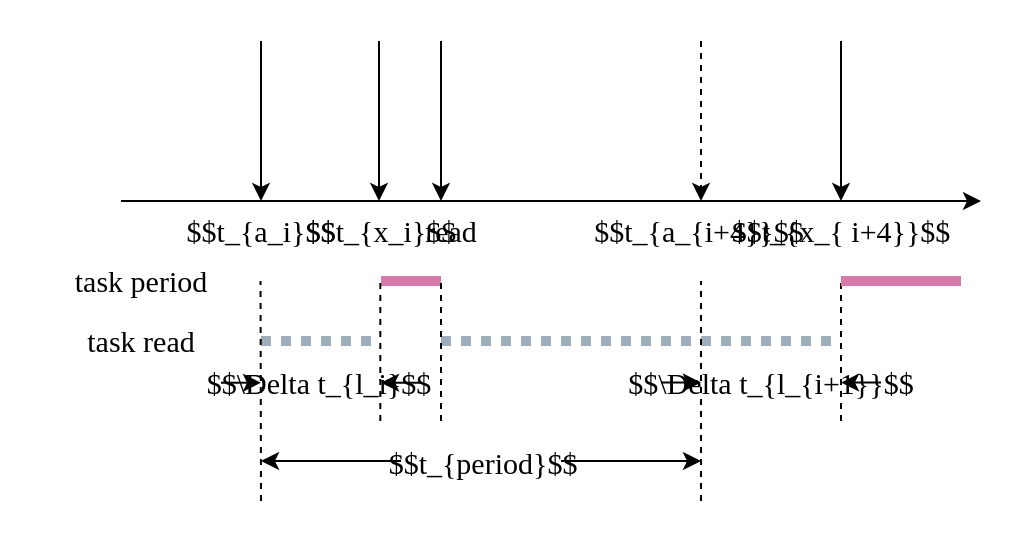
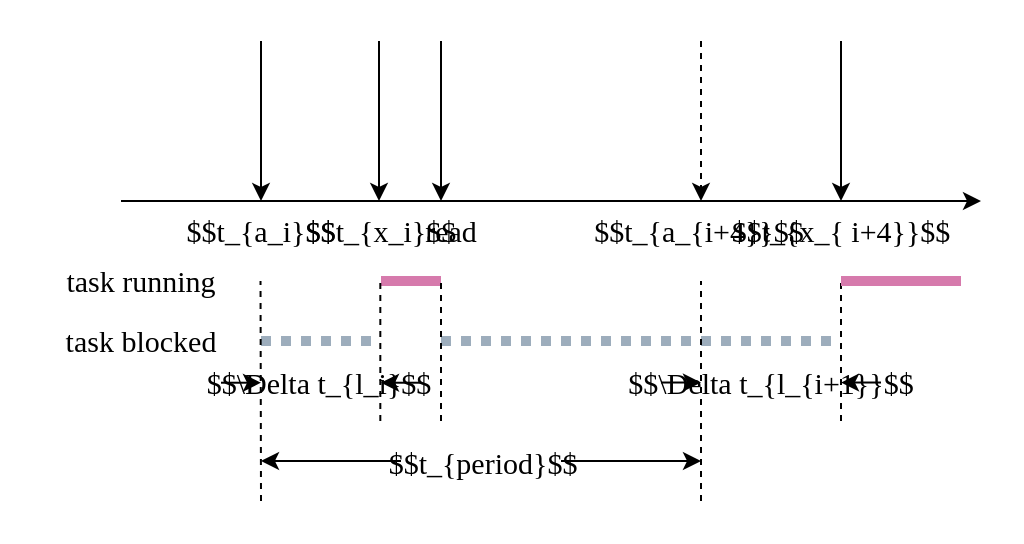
node "task period": label "task period" -> "task running"
node "task read": label "task read" -> "task blocked"
